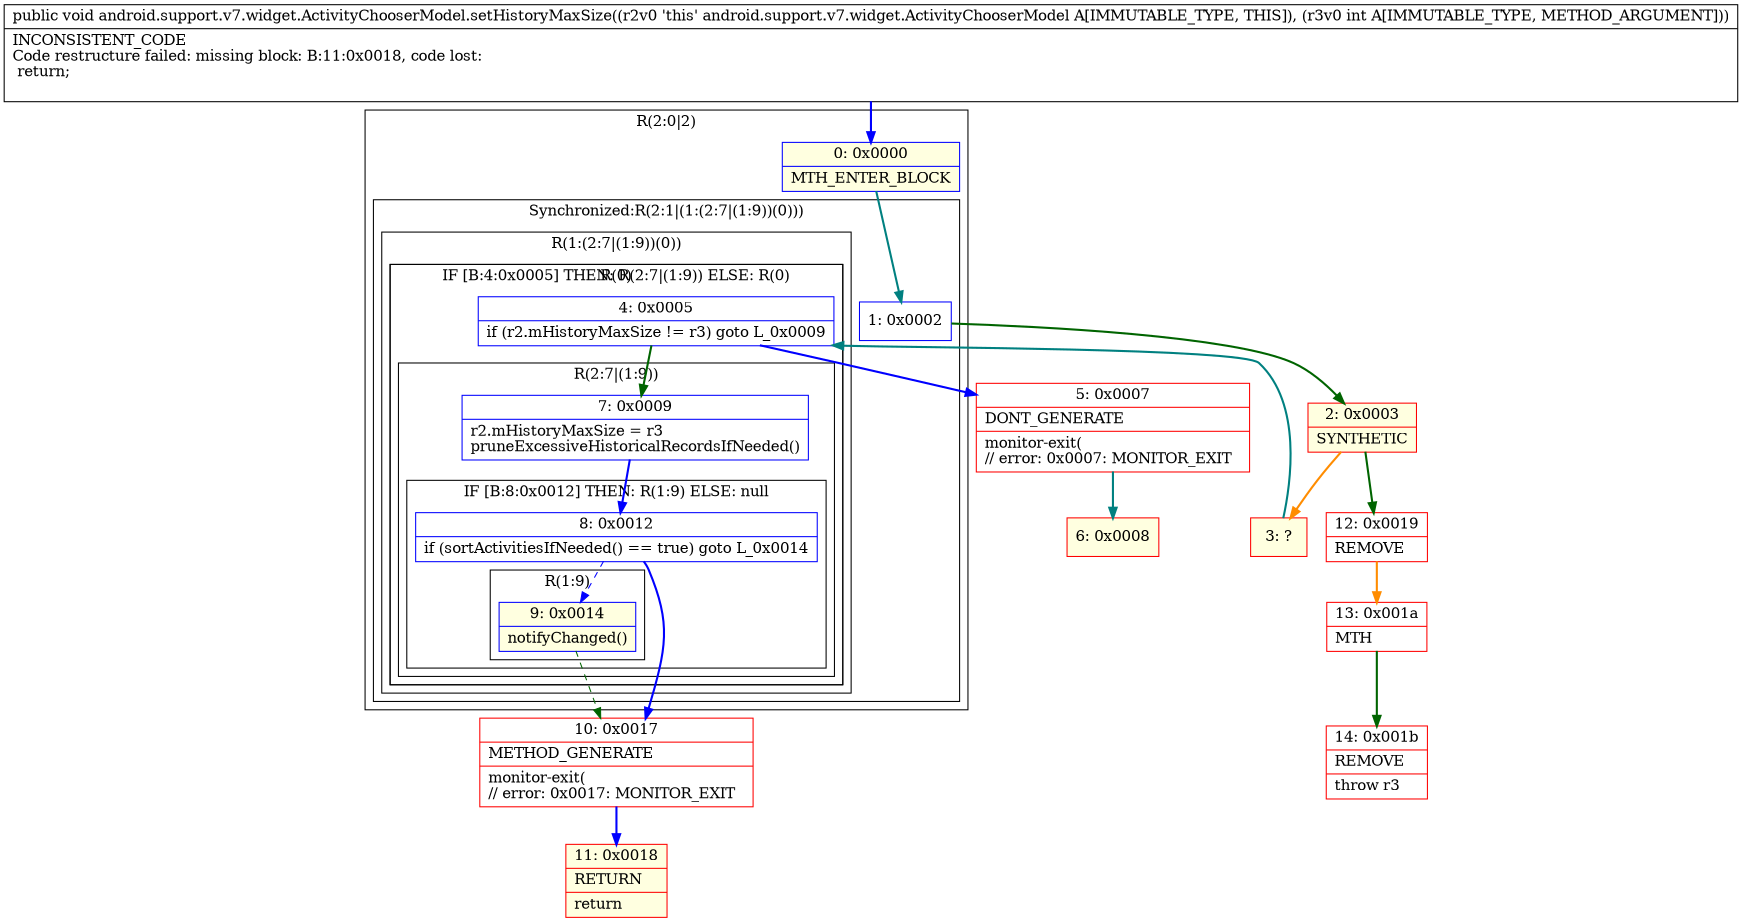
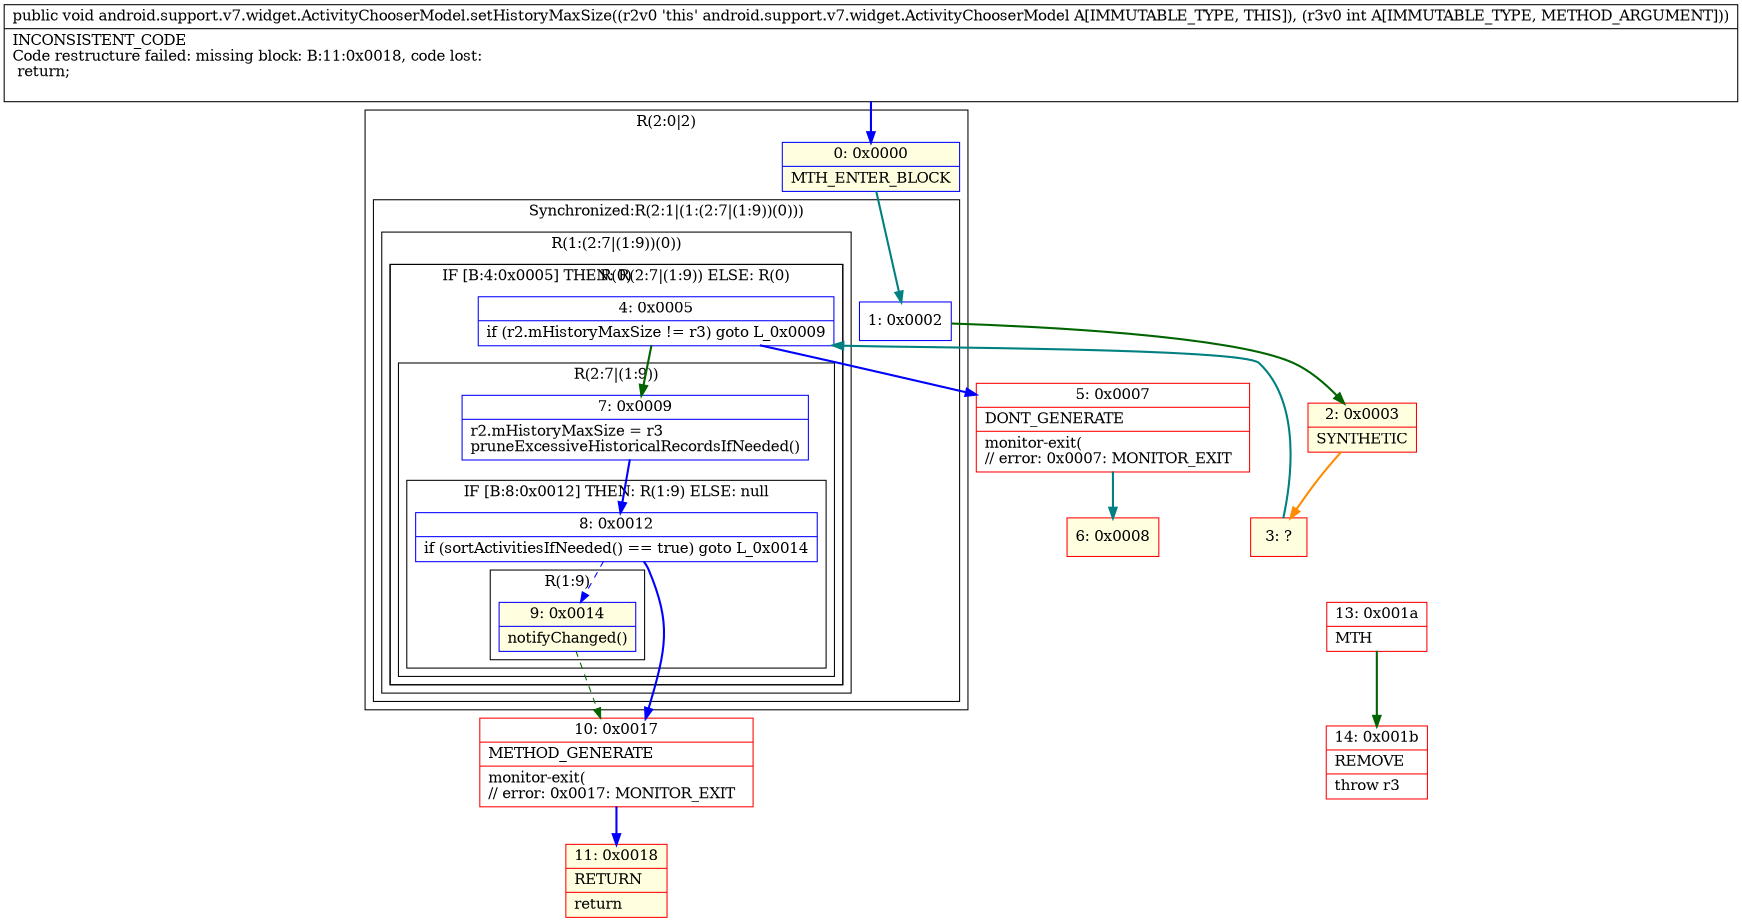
node "12: 0x0019": removed
